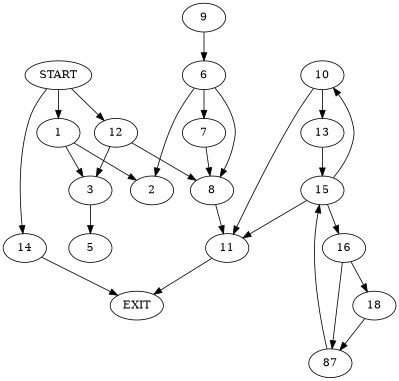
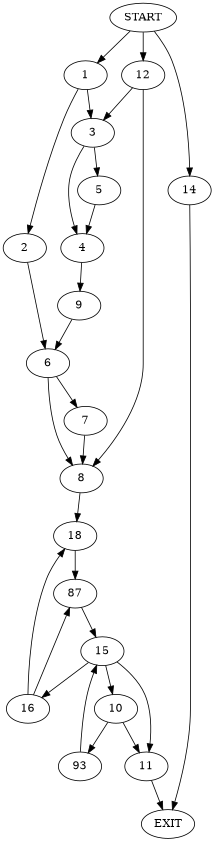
edge "6" -> "2": reversed
node "13": label "13" -> "93"
edge "8" -> "11": now "8" -> "18"
node "4": added
